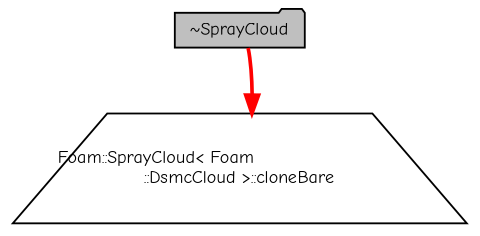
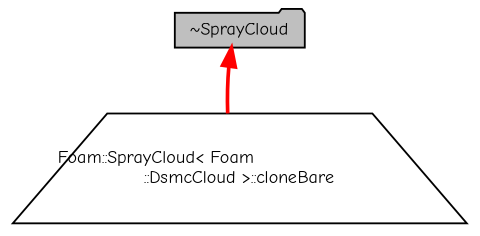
edge "~SprayCloud" -> "Foam::SprayCloud< Foam ::DsmcCloud >::cloneBare": reversed
